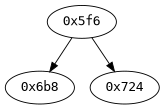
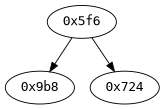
node "0x6b8": label "0x6b8" -> "0x9b8"
